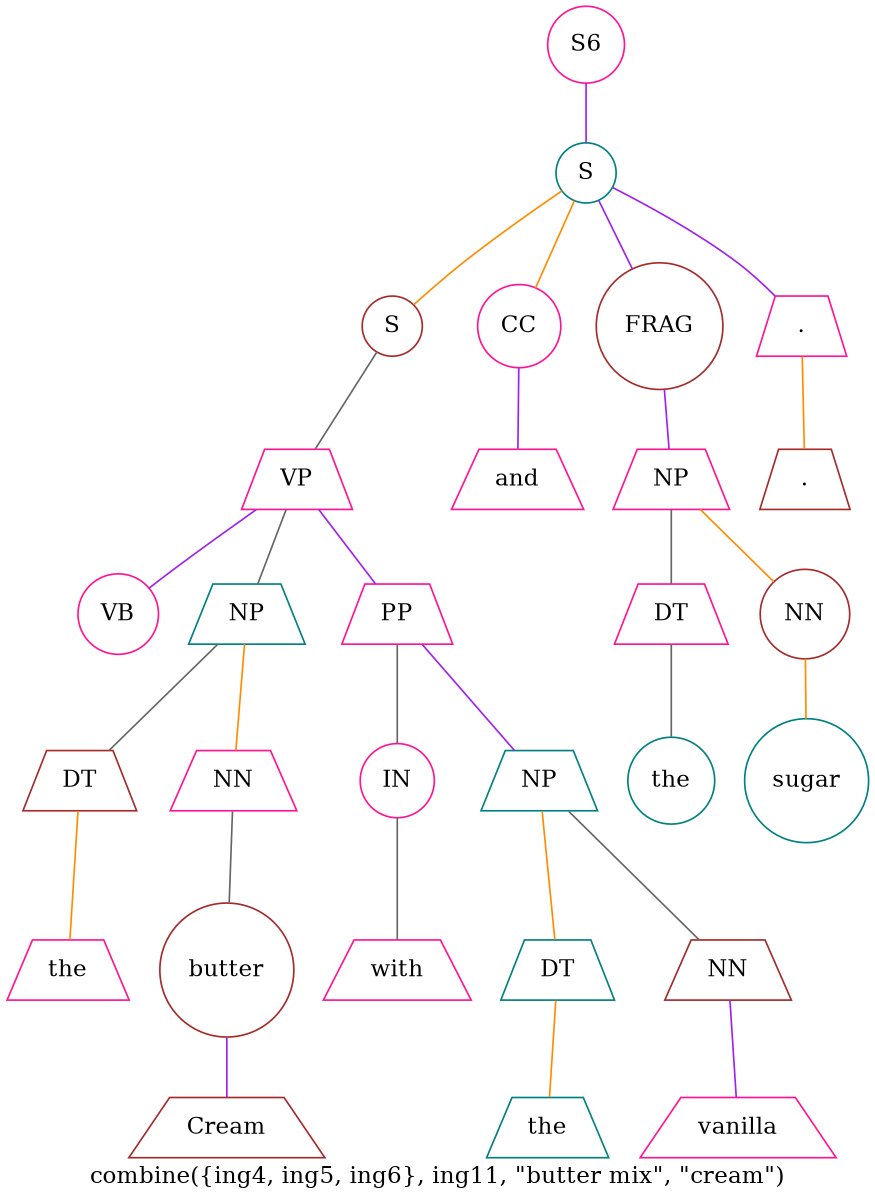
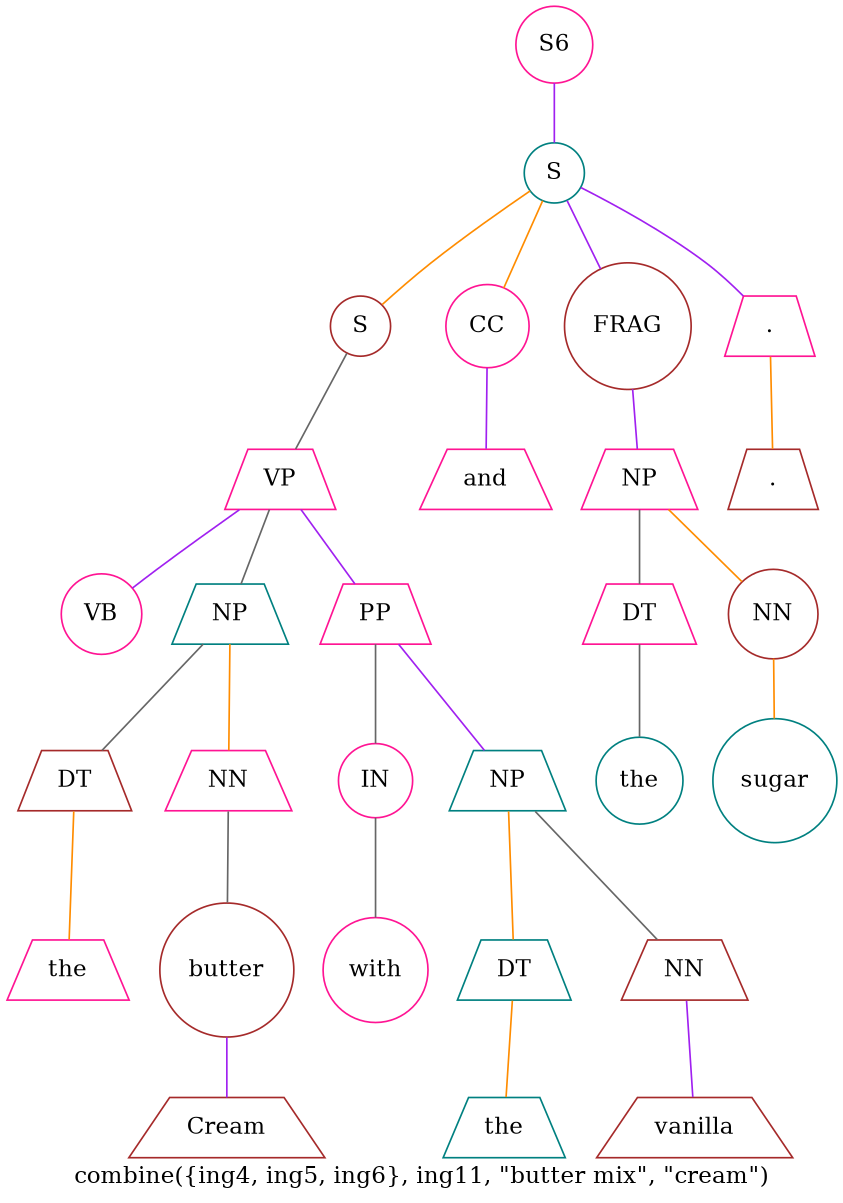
node "with": shape trapezium -> circle
node "vanilla": color deeppink -> brown
